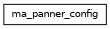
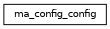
node "ma_panner_config": label "ma_panner_config" -> "ma_config_config"
